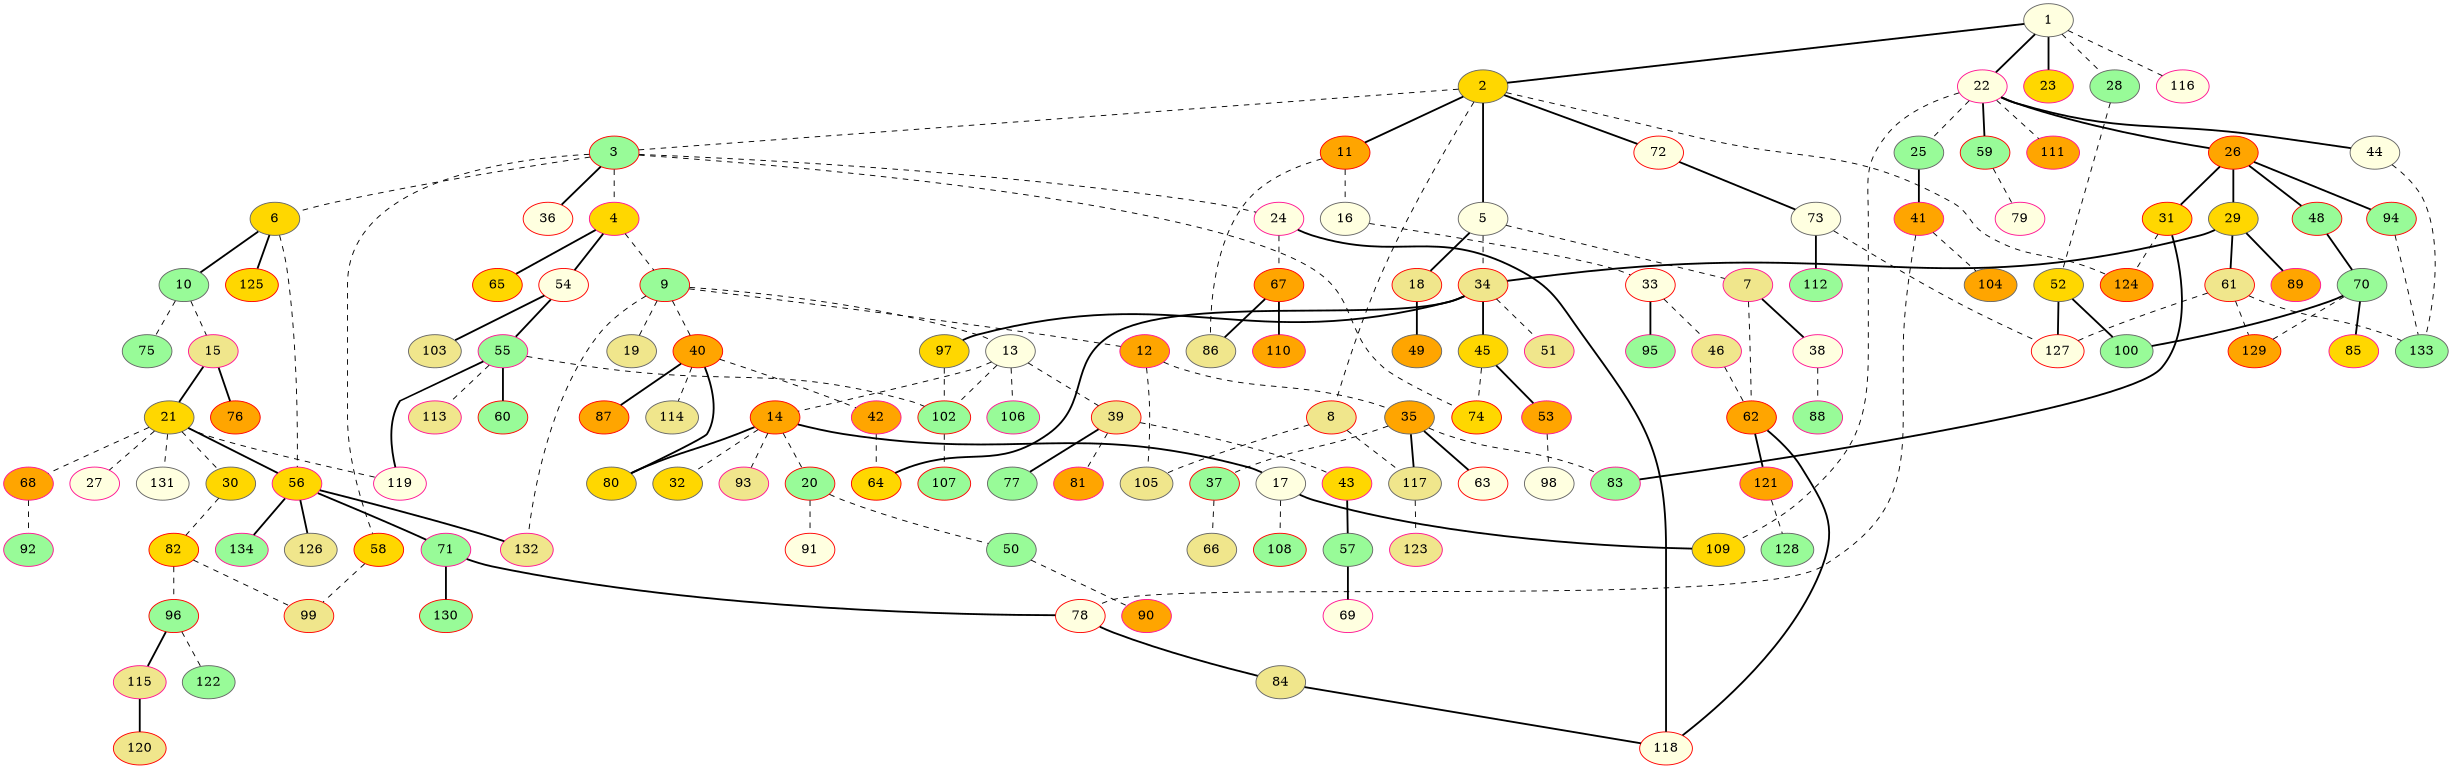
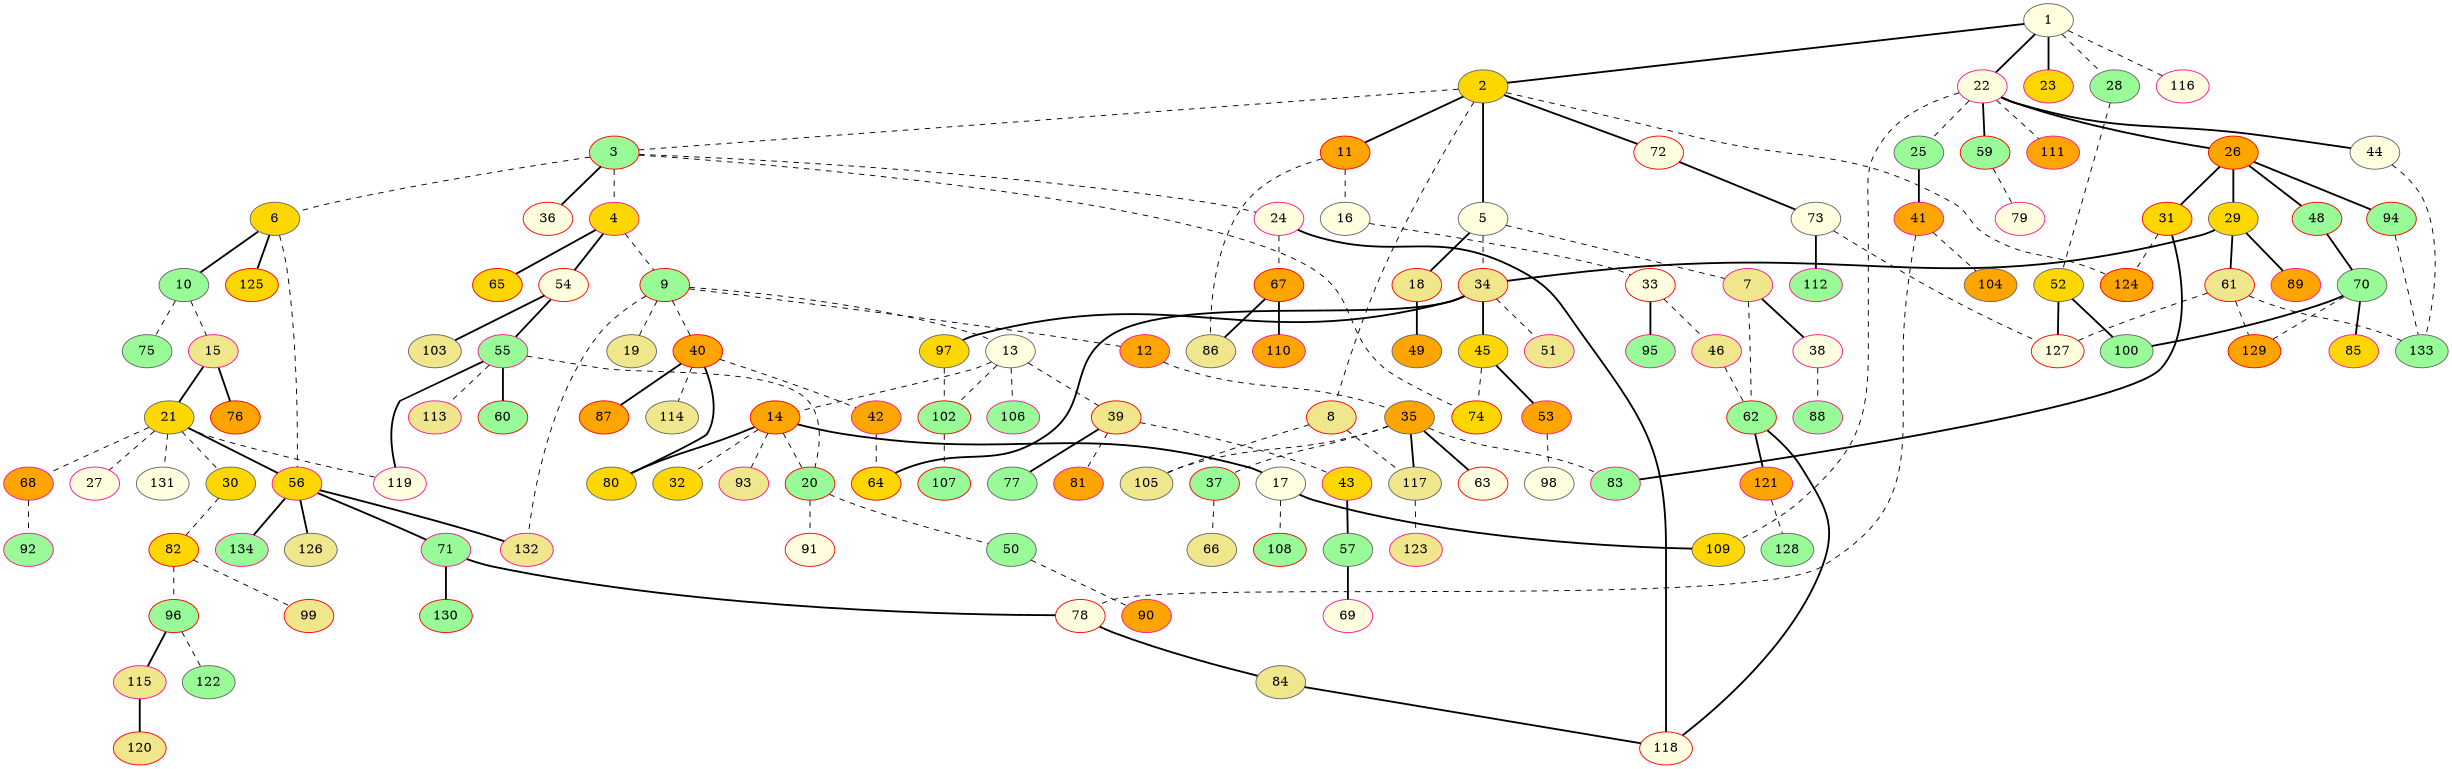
edge "55" -- "102": now "55" -- "20"
edge "12" -- "105": now "35" -- "105"
node "62": fillcolor orange -> palegreen
node "58": removed
